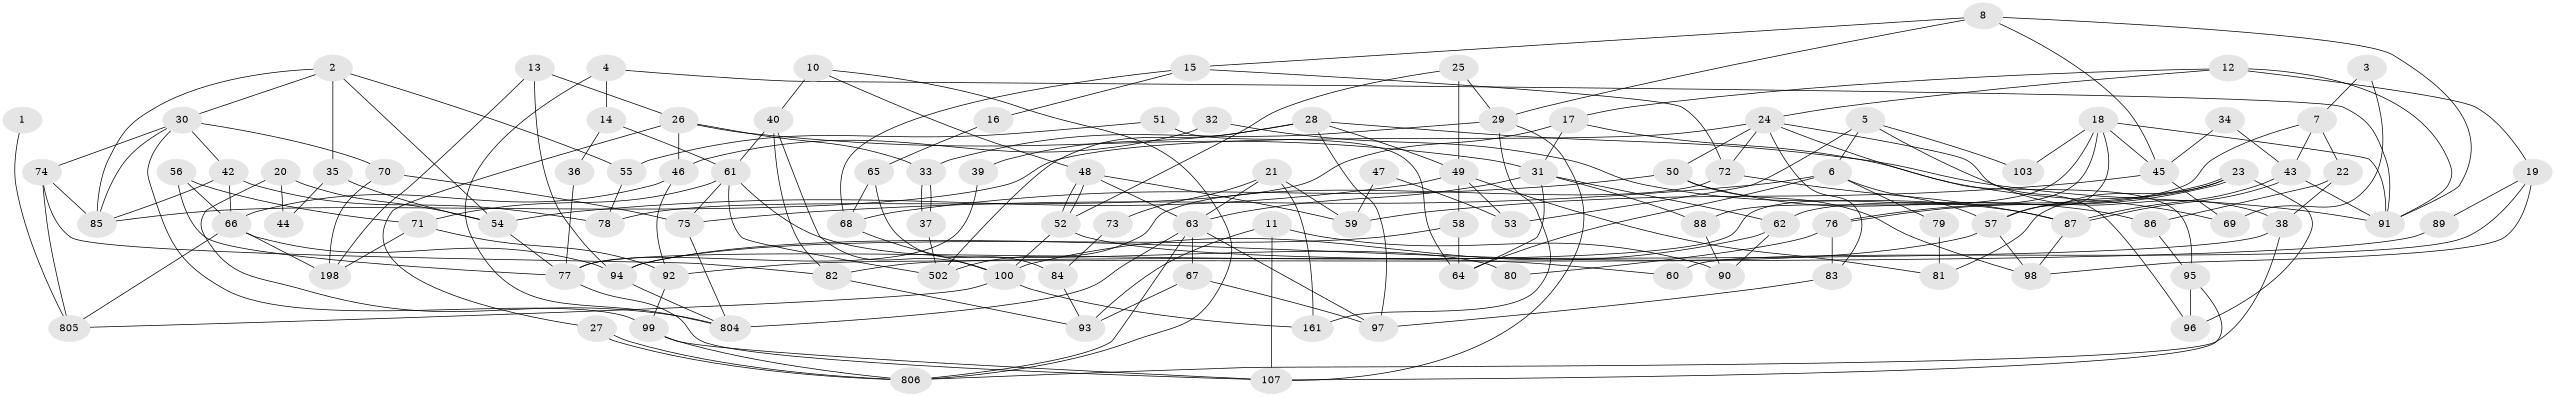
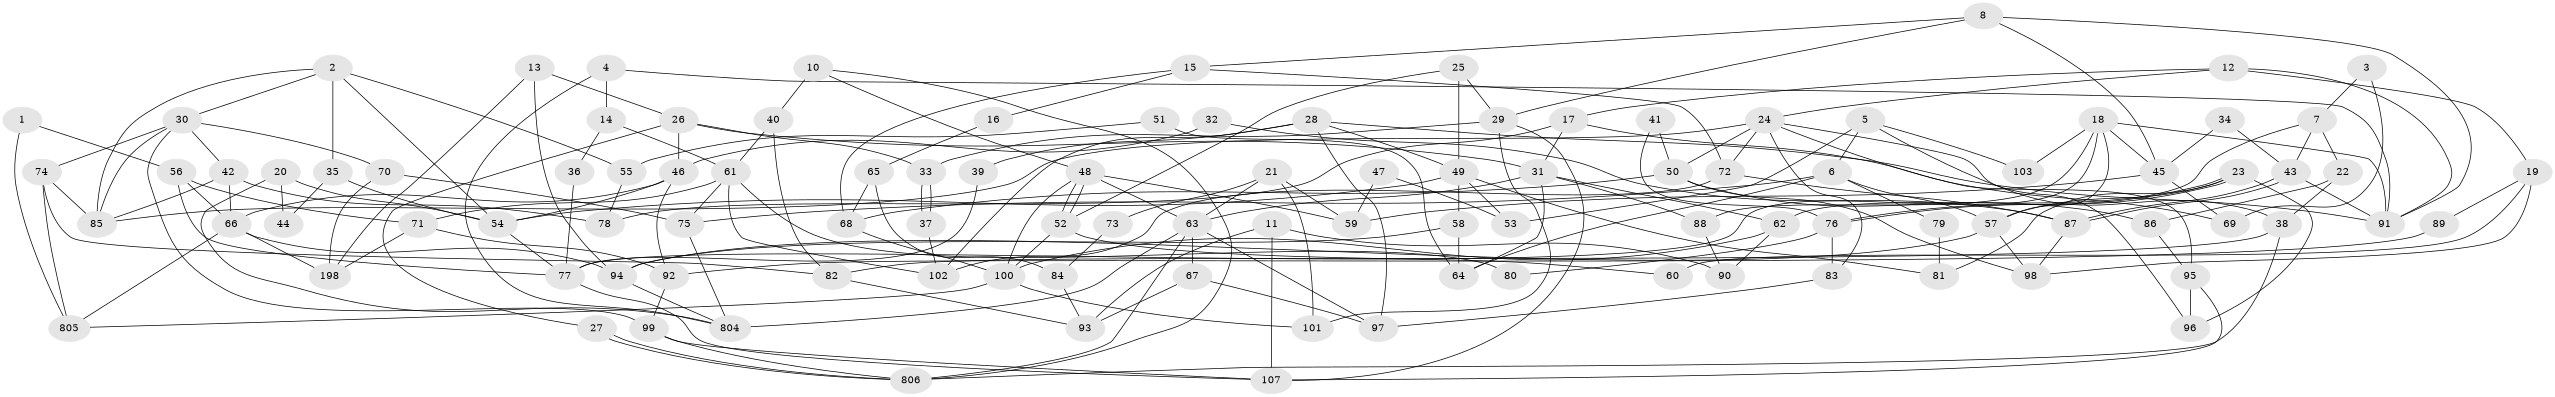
node "41": added
edge "1" -- "56": added
edge "46" -- "54": added
edge "40" -- "100": now "48" -- "100"
node "502": label "502" -> "102"
node "161": label "161" -> "101"
